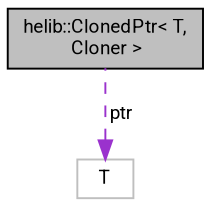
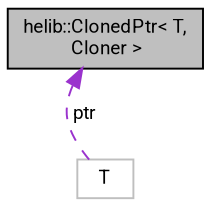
edge "helib::ClonedPtr< T, Cloner >" -> "T": reversed
